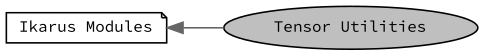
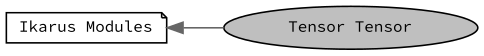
node "Tensor Utilities": label "Tensor Utilities" -> "Tensor Tensor"
